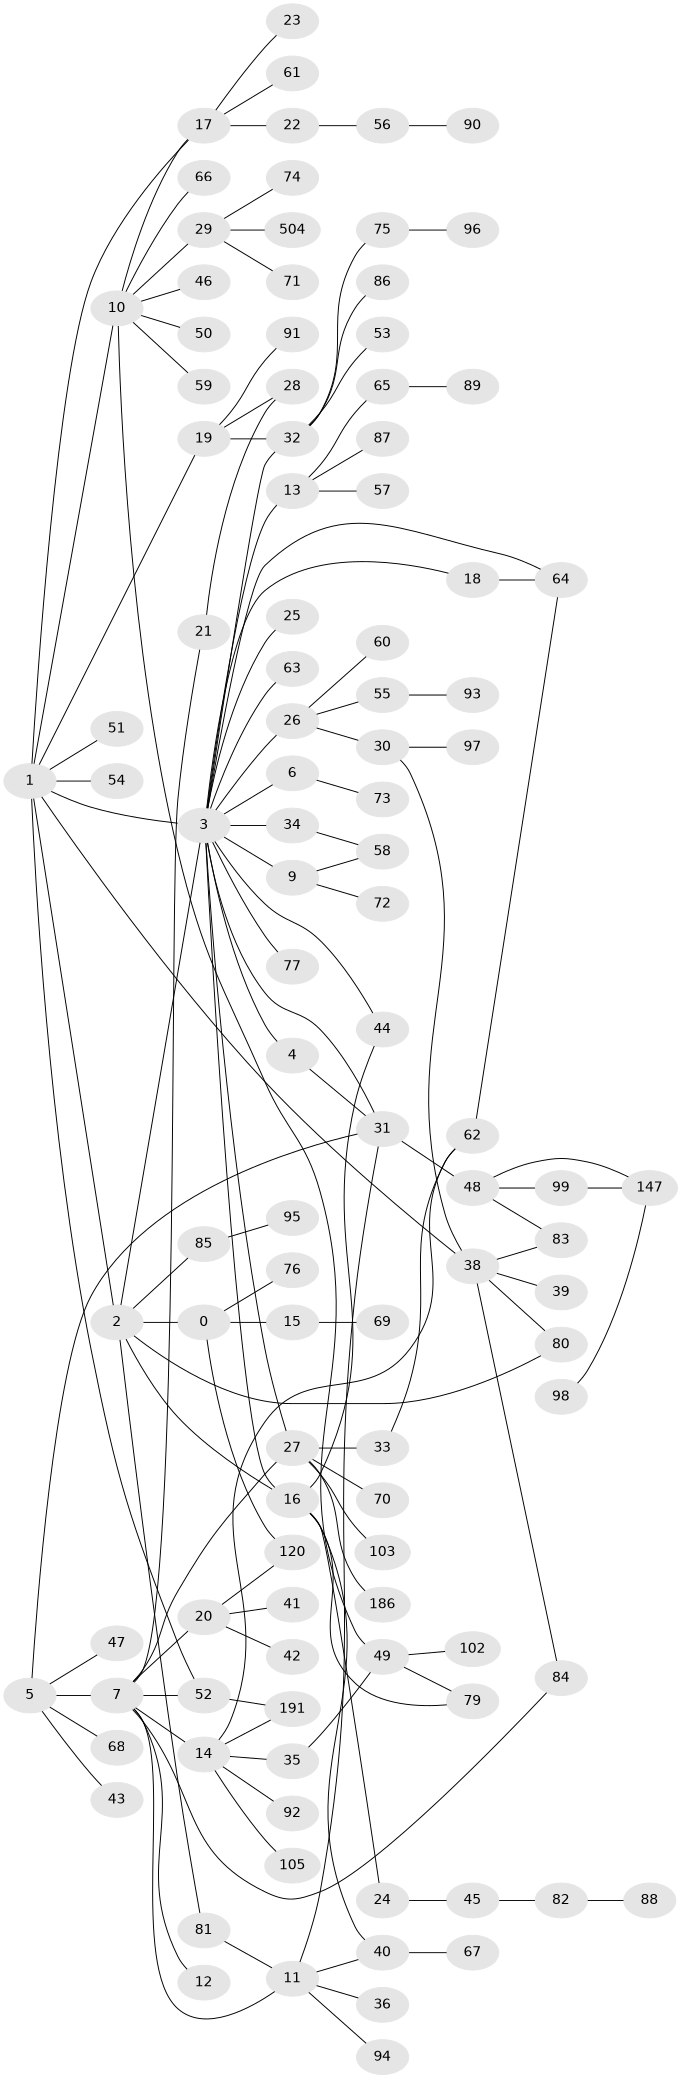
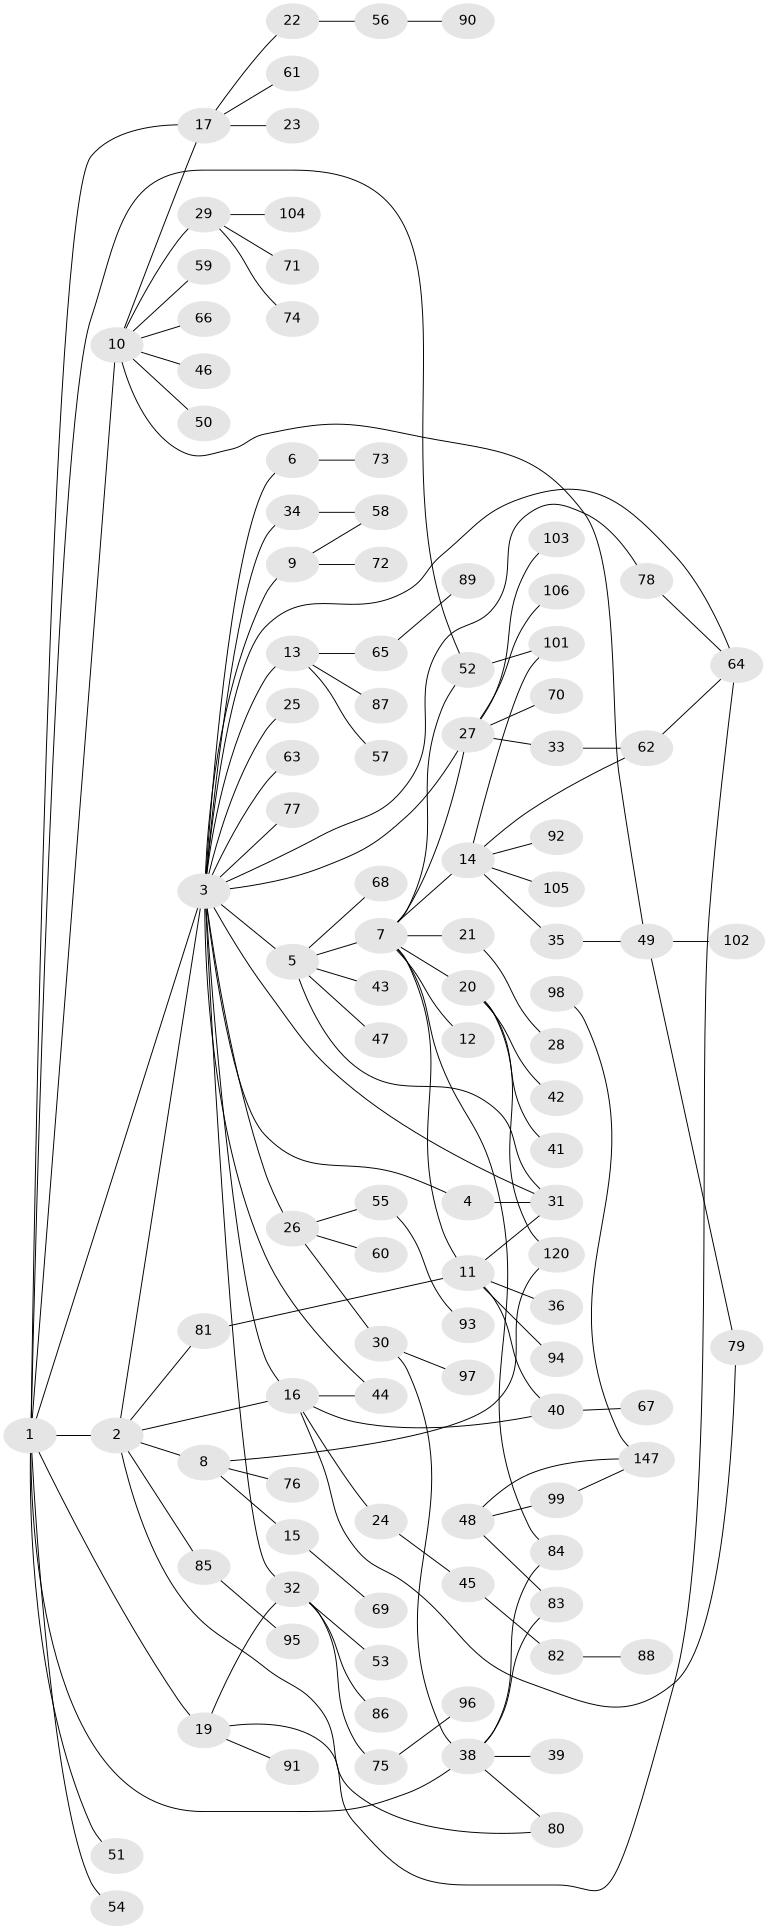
node "504": label "504" -> "104"
edge "28" -- "19": now "64" -- "19"
node "18": label "18" -> "78"
edge "3" -- "5": added
edge "31" -- "48": removed
node "0": label "0" -> "8"
node "186": label "186" -> "106"
node "191": label "191" -> "101"
